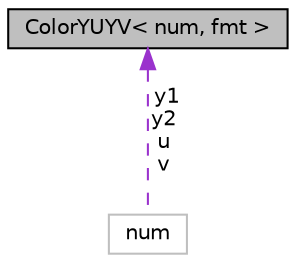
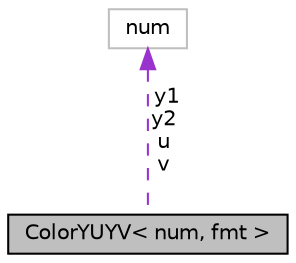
edge "num" -> "ColorYUYV< num, fmt >": reversed
